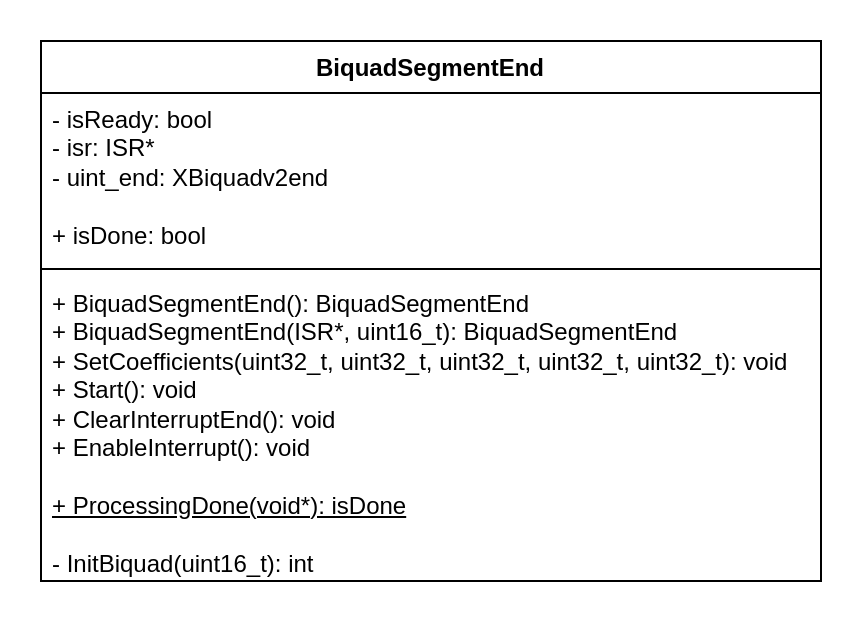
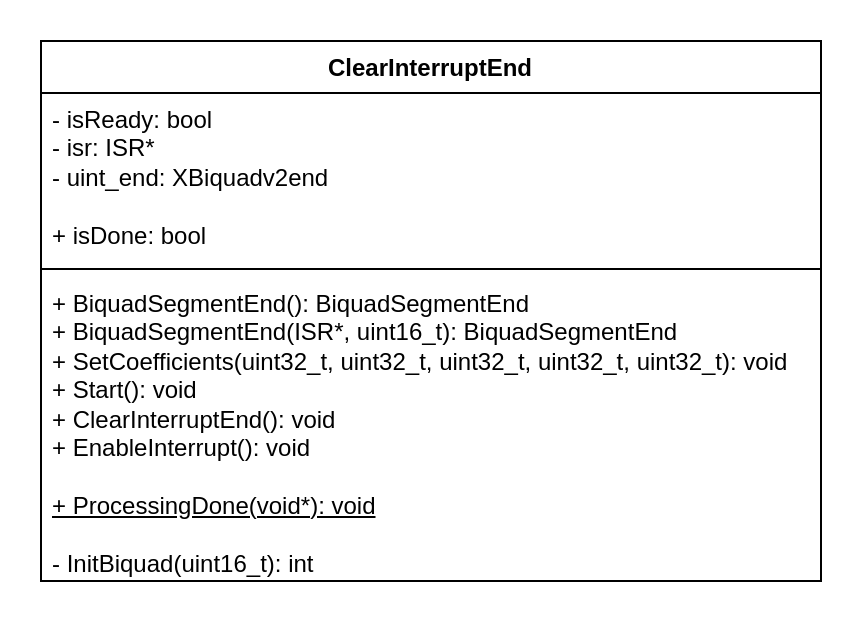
node "BiquadSegmentEnd": label "BiquadSegmentEnd" -> "ClearInterruptEnd"
node "+ BiquadSegmentEnd(): BiquadSegmentEnd + BiquadSegmentEnd(ISR*, uint16_t): BiquadSegmentEnd + SetCoefficients(uint32_t, uint32_t, uint32_t, uint32_t, uint32_t): void + Start(): void + ClearInterruptEnd(): void + EnableInterrupt(): void + ProcessingDone(void*): isDone - InitBiquad(uint16_t): int": label "+ BiquadSegmentEnd(): BiquadSegmentEnd + BiquadSegmentEnd(ISR*, uint16_t): BiquadSegmentEnd + SetCoefficients(uint32_t, uint32_t, uint32_t, uint32_t, uint32_t): void + Start(): void + ClearInterruptEnd(): void + EnableInterrupt(): void + ProcessingDone(void*): isDone - InitBiquad(uint16_t): int" -> "+ BiquadSegmentEnd(): BiquadSegmentEnd + BiquadSegmentEnd(ISR*, uint16_t): BiquadSegmentEnd + SetCoefficients(uint32_t, uint32_t, uint32_t, uint32_t, uint32_t): void + Start(): void + ClearInterruptEnd(): void + EnableInterrupt(): void + ProcessingDone(void*): void - InitBiquad(uint16_t): int"
